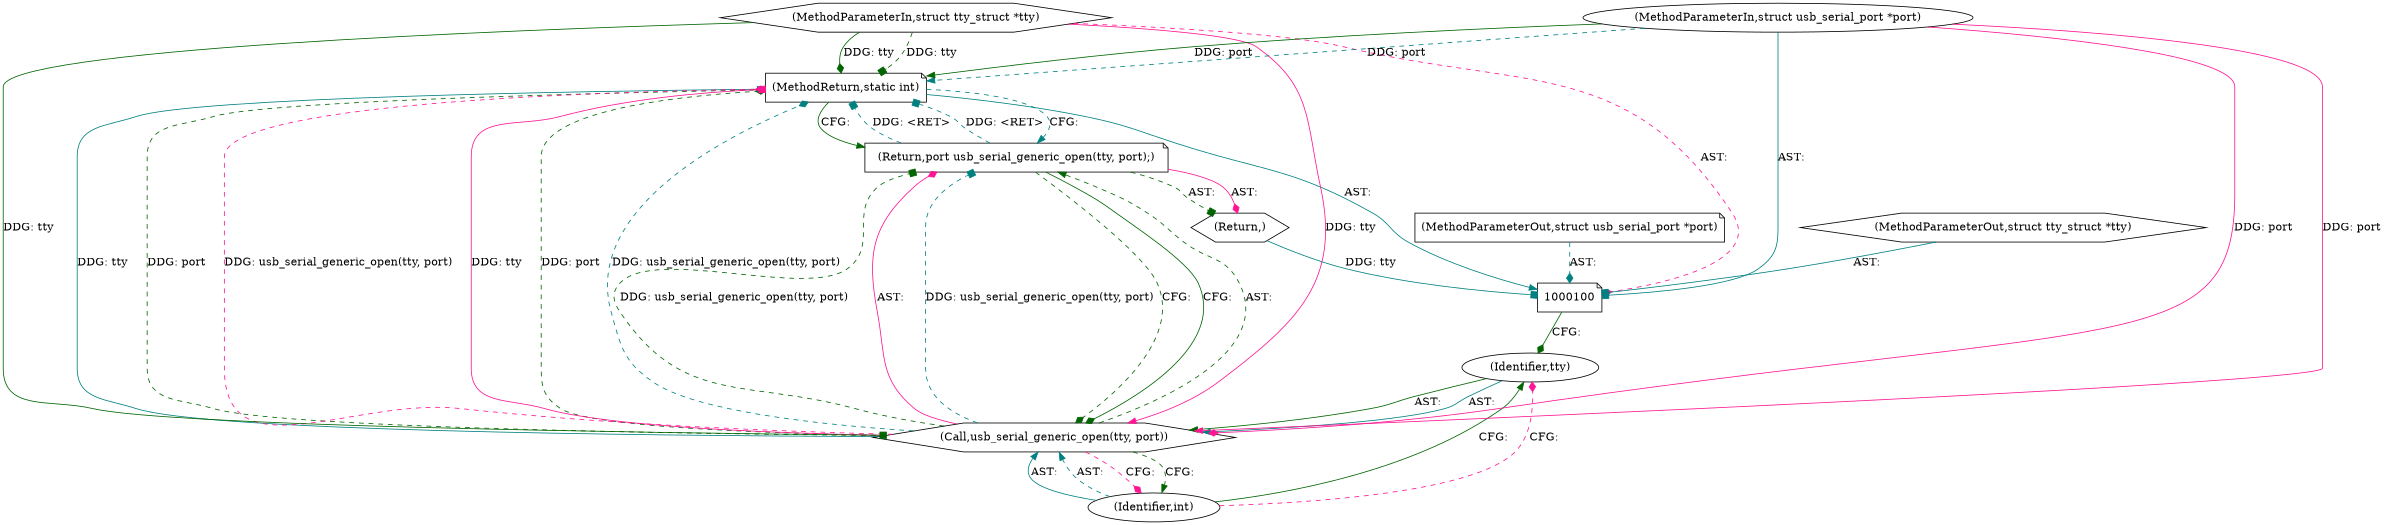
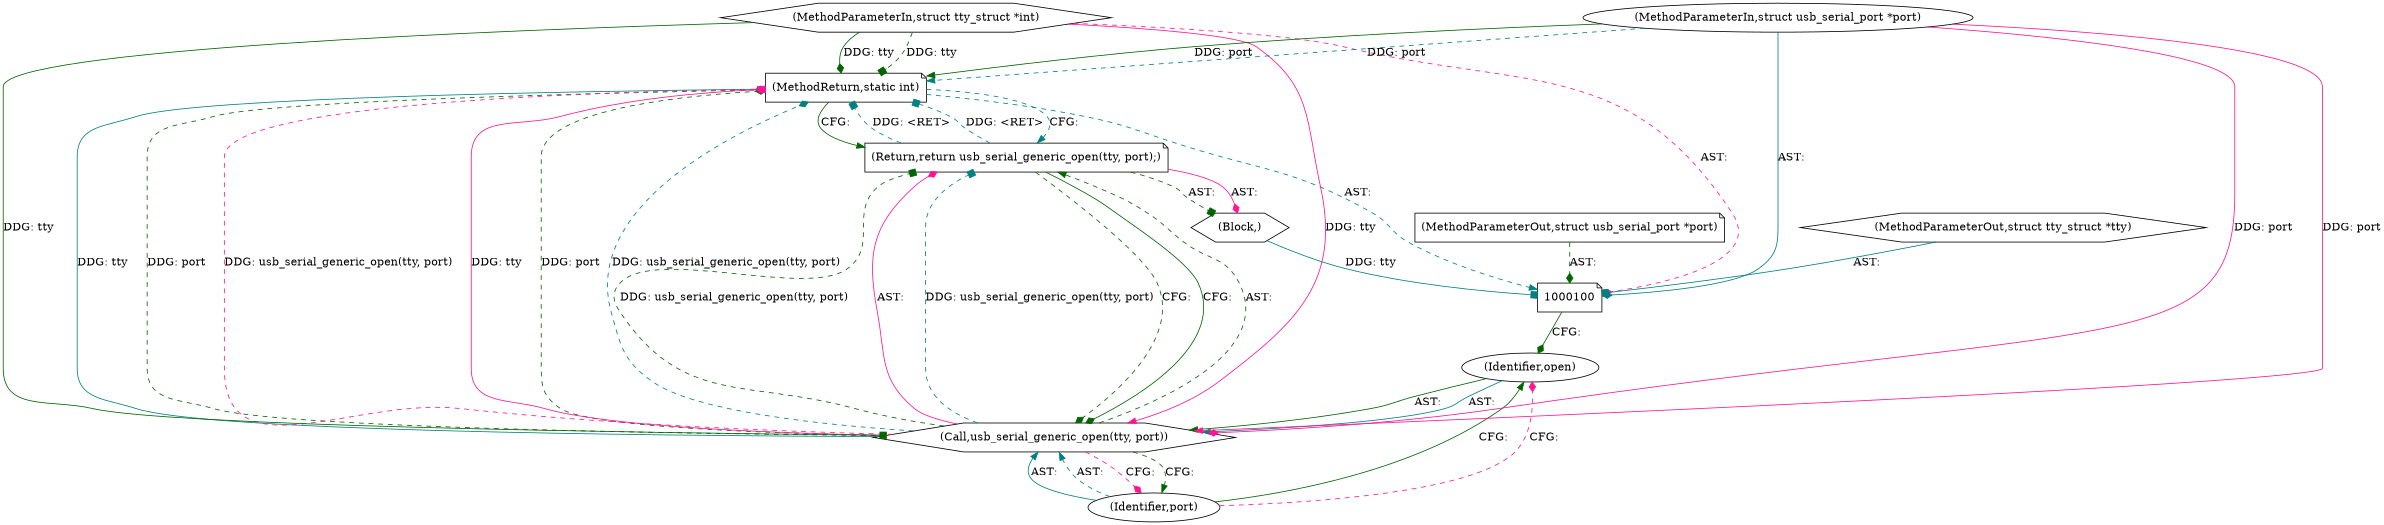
node "(MethodParameterIn,struct tty_struct *tty)": label "(MethodParameterIn,struct tty_struct *tty)" -> "(MethodParameterIn,struct tty_struct *int)"
node "(Return,port usb_serial_generic_open(tty, port);)": label "(Return,port usb_serial_generic_open(tty, port);)" -> "(Return,return usb_serial_generic_open(tty, port);)"
edge "(MethodReturn,static int)" -> "1000100": style solid -> dashed
node "(Return,)": label "(Return,)" -> "(Block,)"
edge "(MethodParameterIn,struct usb_serial_port *port)" -> "1000100": arrowhead box -> diamond
edge "(MethodParameterOut,struct usb_serial_port *port)" -> "1000100": color teal -> darkgreen
node "(Identifier,tty)": label "(Identifier,tty)" -> "(Identifier,open)"
node "(Identifier,int)": label "(Identifier,int)" -> "(Identifier,port)"
